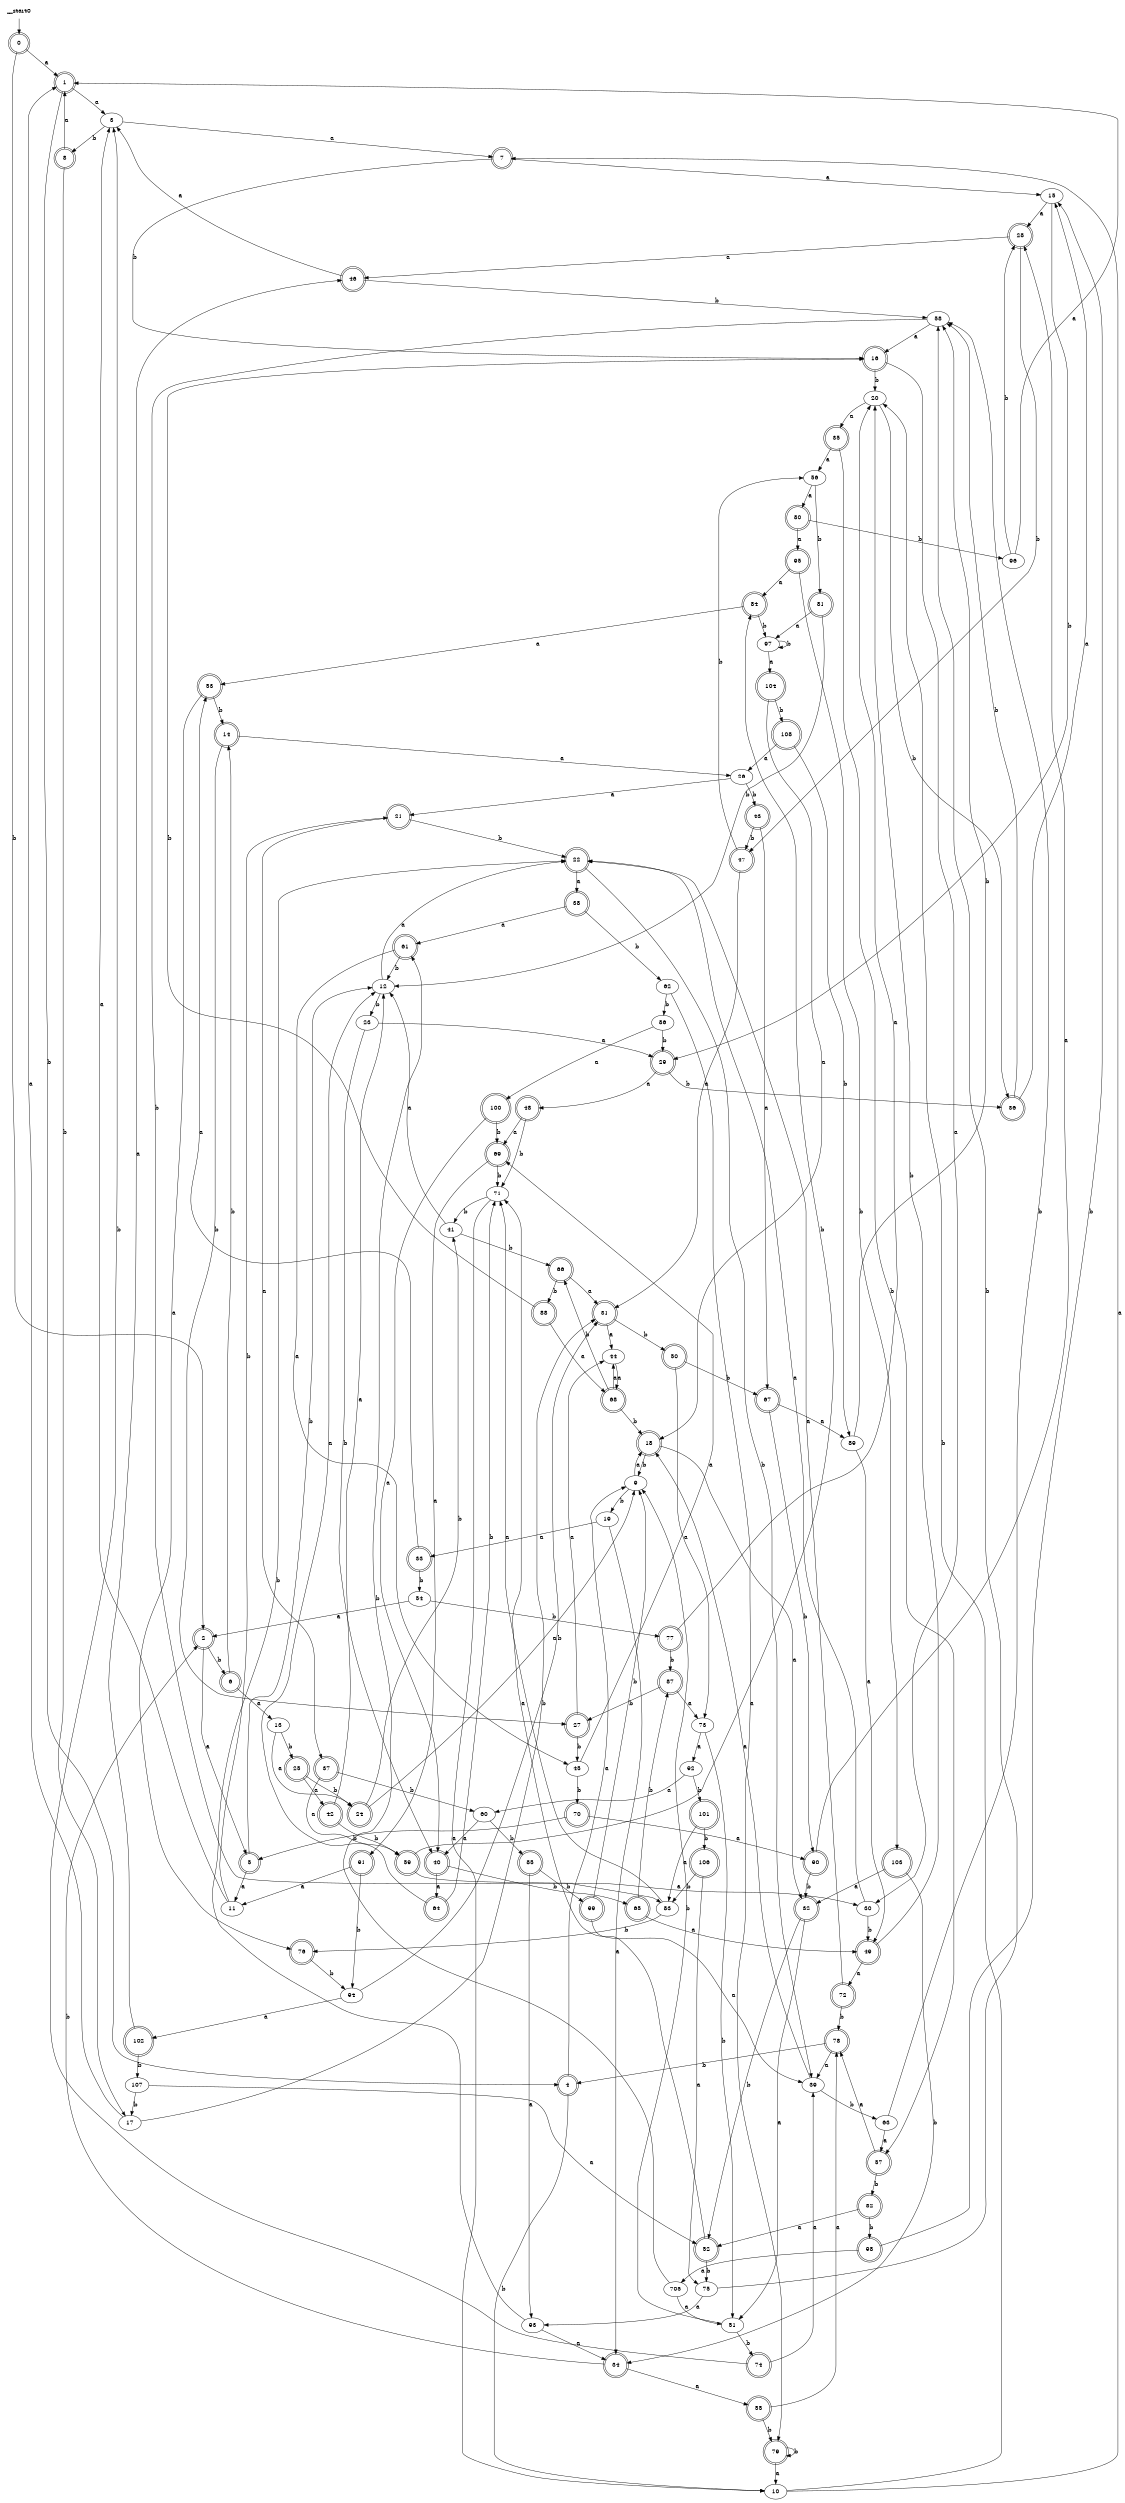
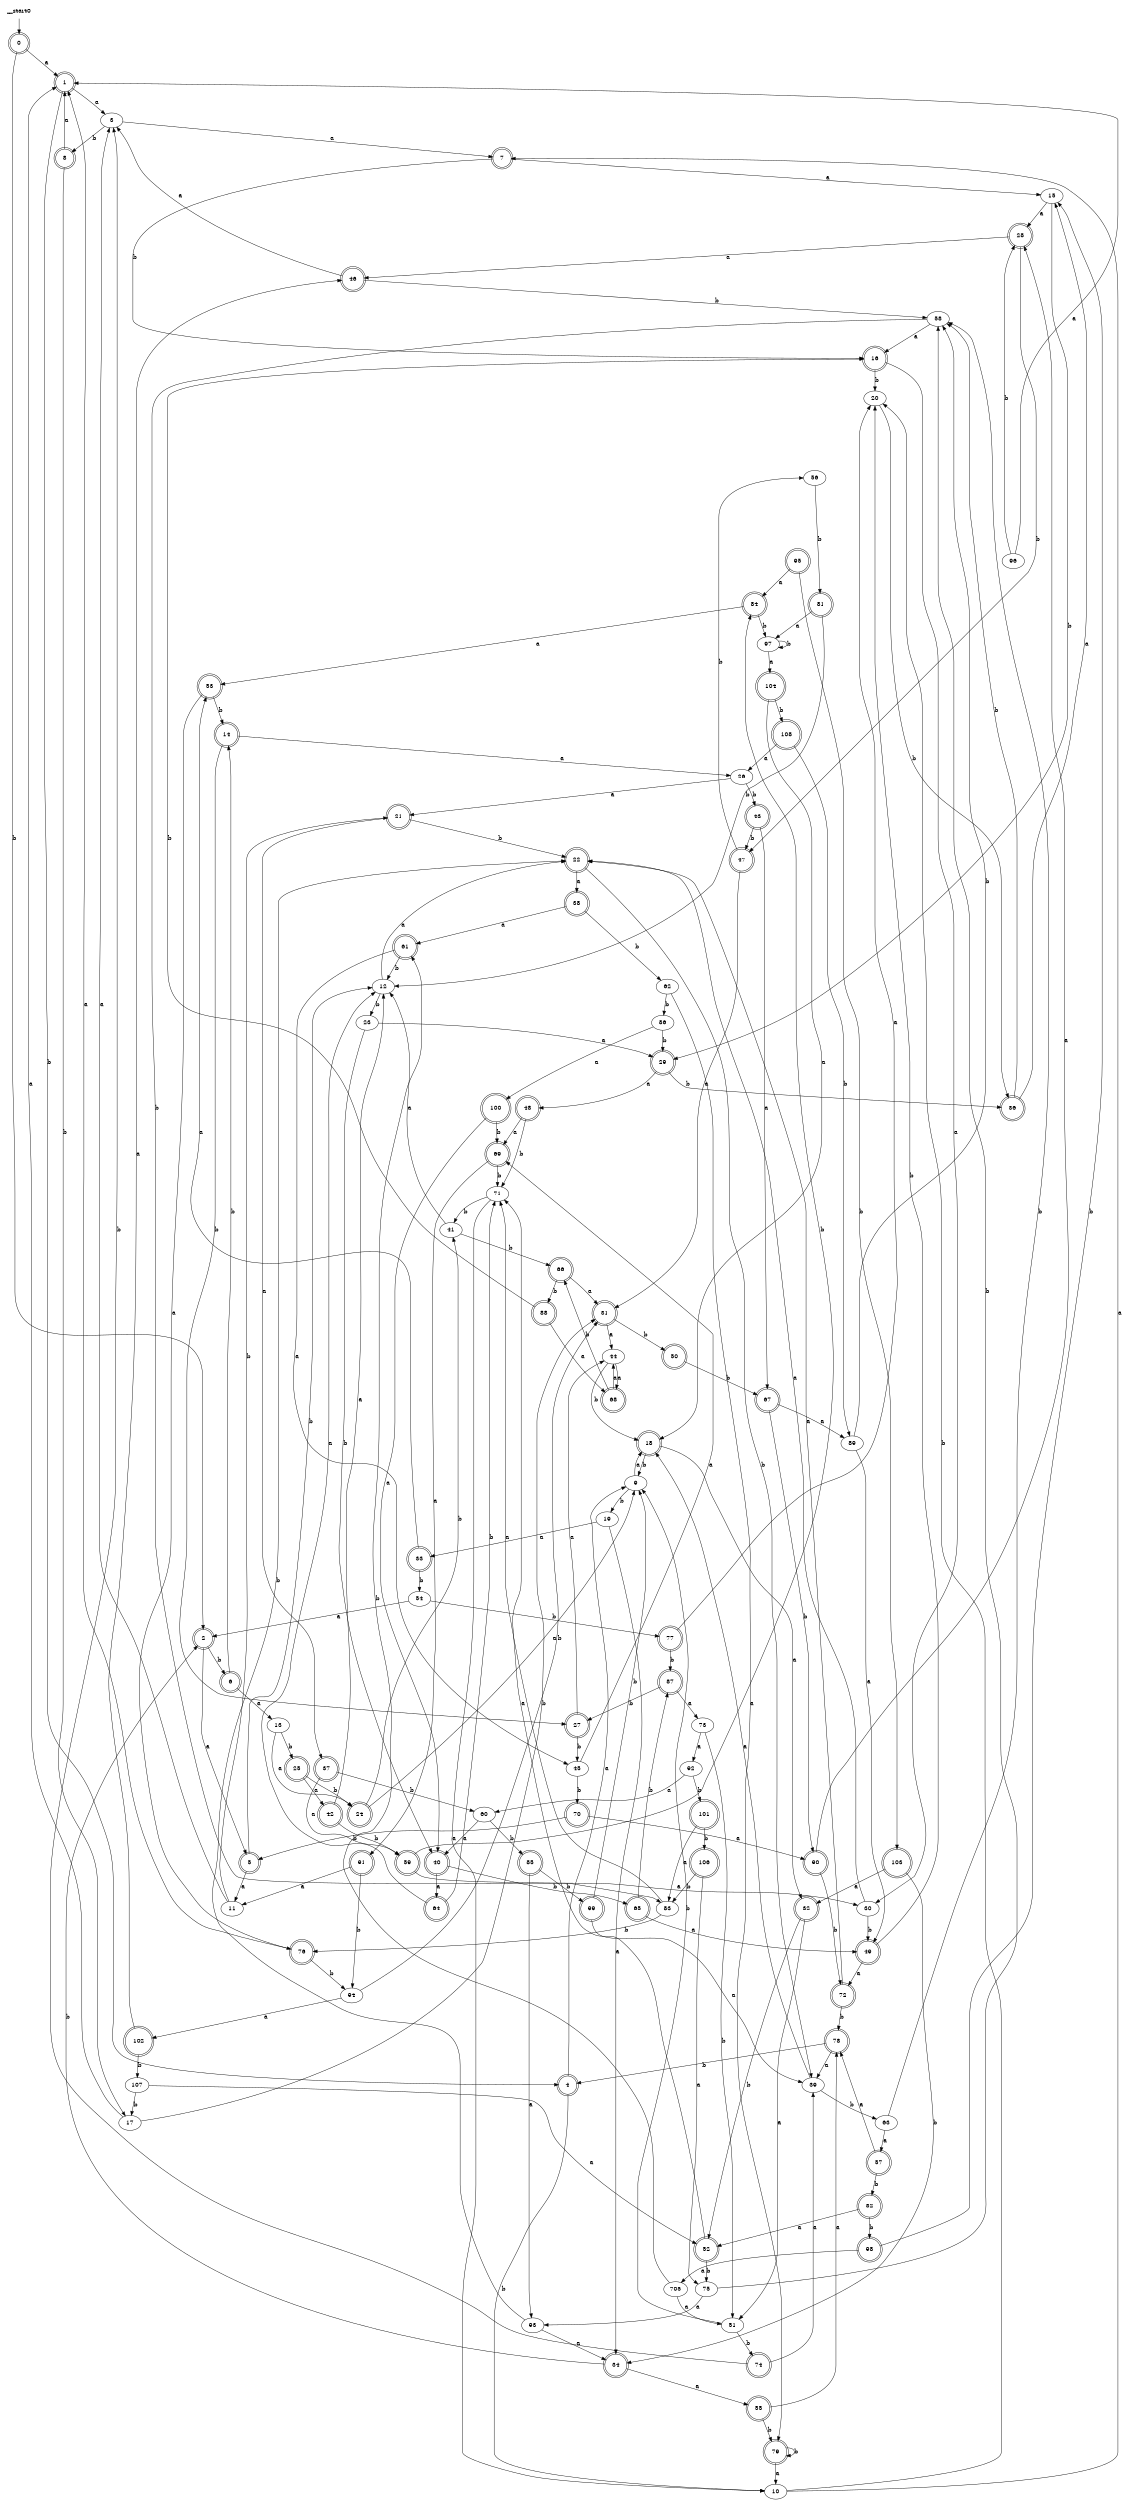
node "35": removed
node "80": removed
edge "76" -> "1": added, label "a"
edge "68" -> "18": now "44" -> "18"
edge "50" -> "73": removed, label "a"
edge "90" -> "32": now "90" -> "72"
